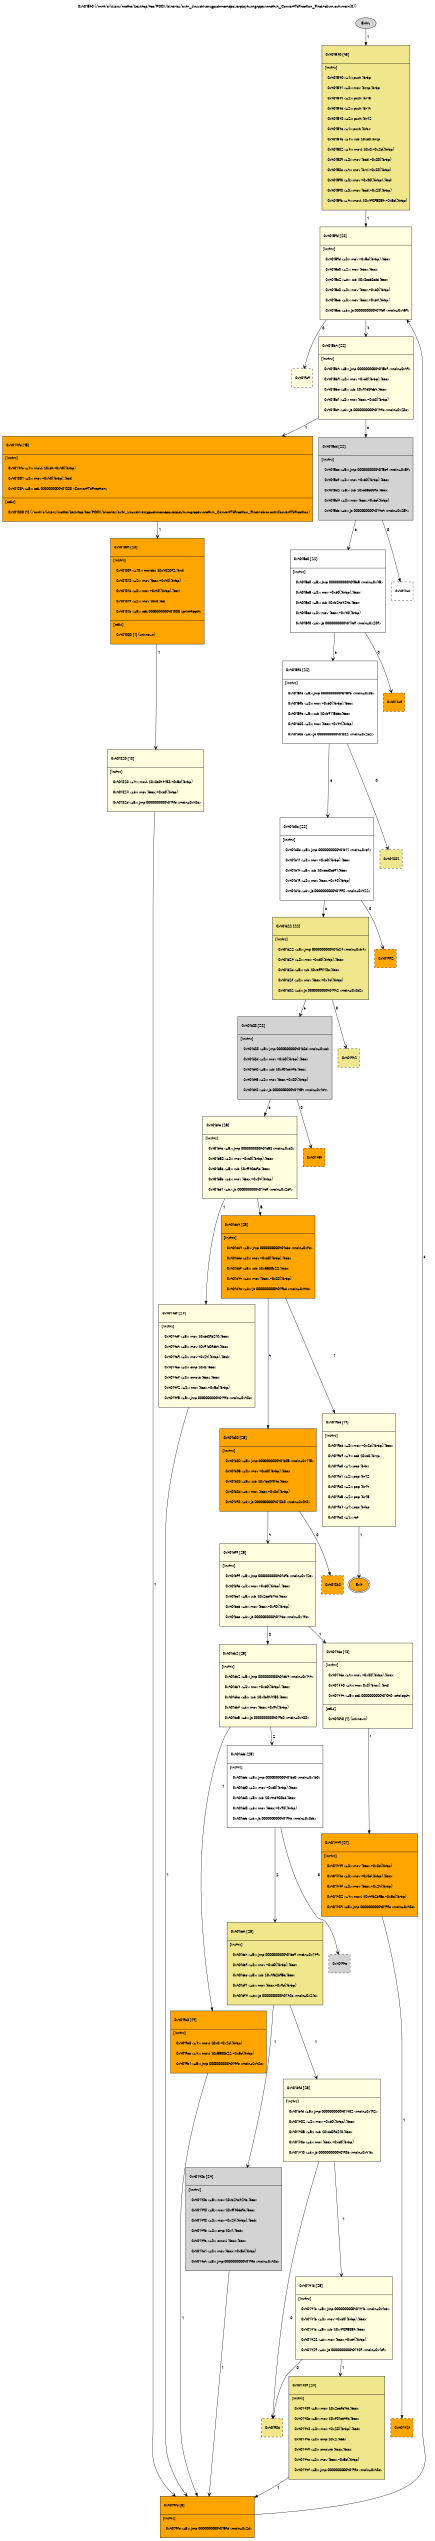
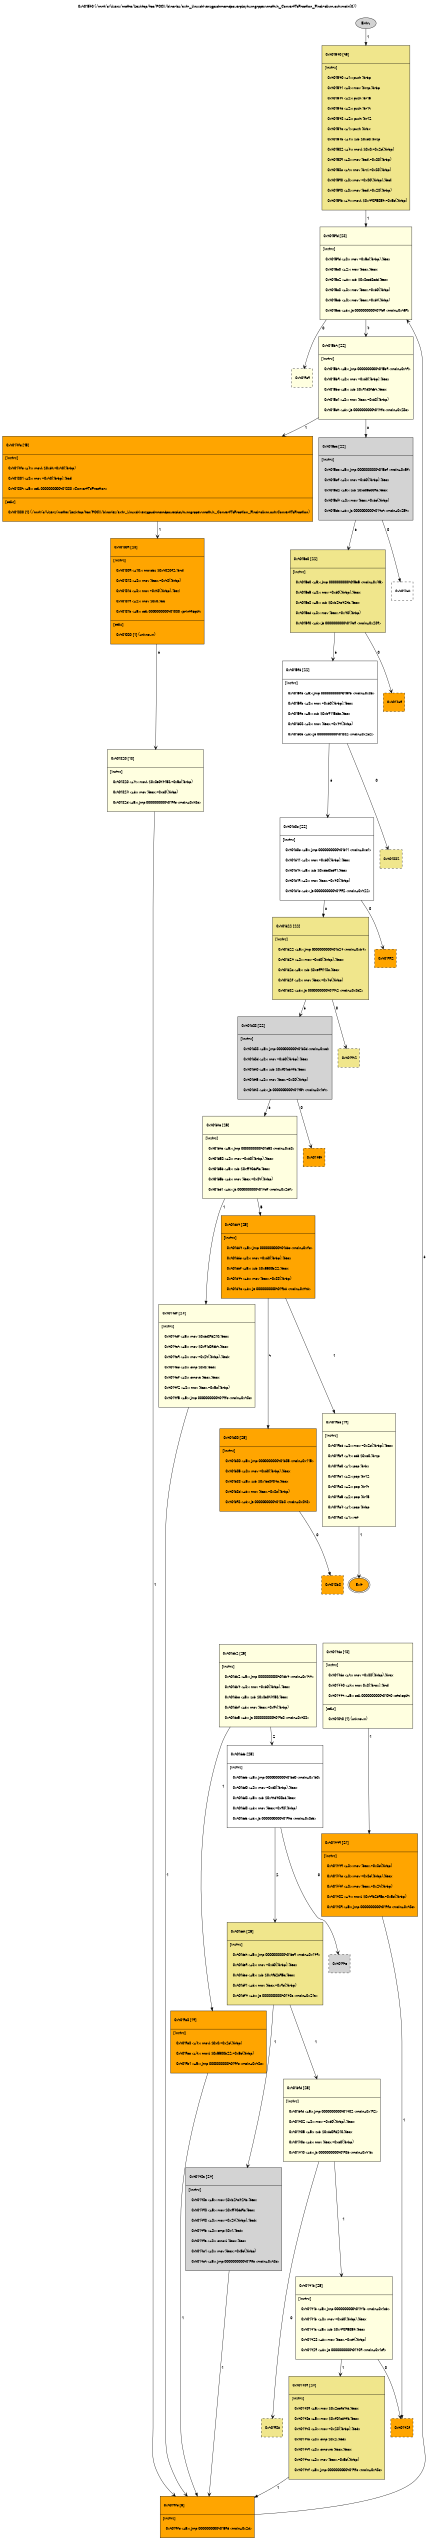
node "0x4015e0 [22]": fillcolor white -> khaki
edge "0x401809 [23]" -> "0x401820 [18]": label " 1" -> " 6"
node "0x401699 [25]": removed
edge "0x401716 [25]" -> "0x401986": now "0x401716 [25]" -> "0x40172f"
